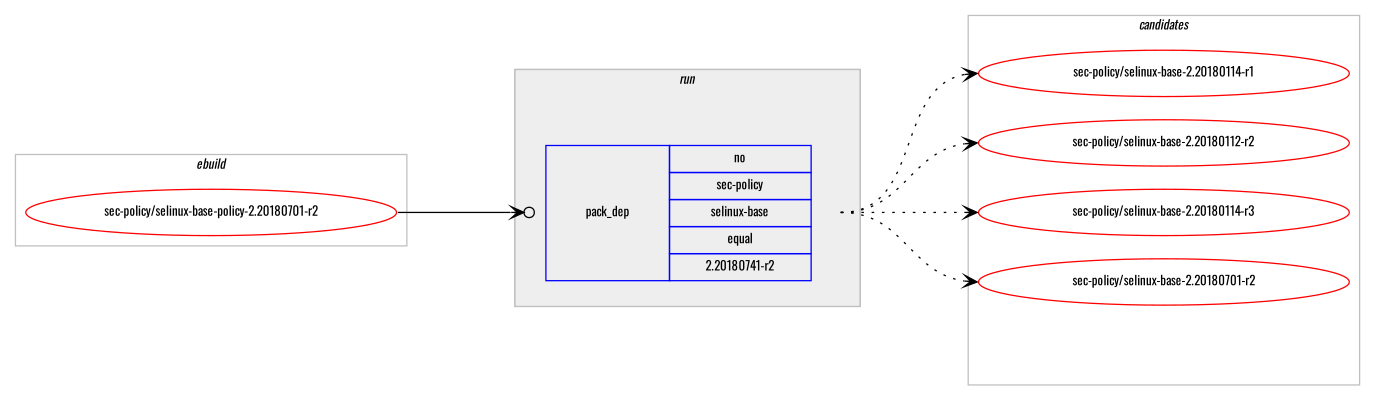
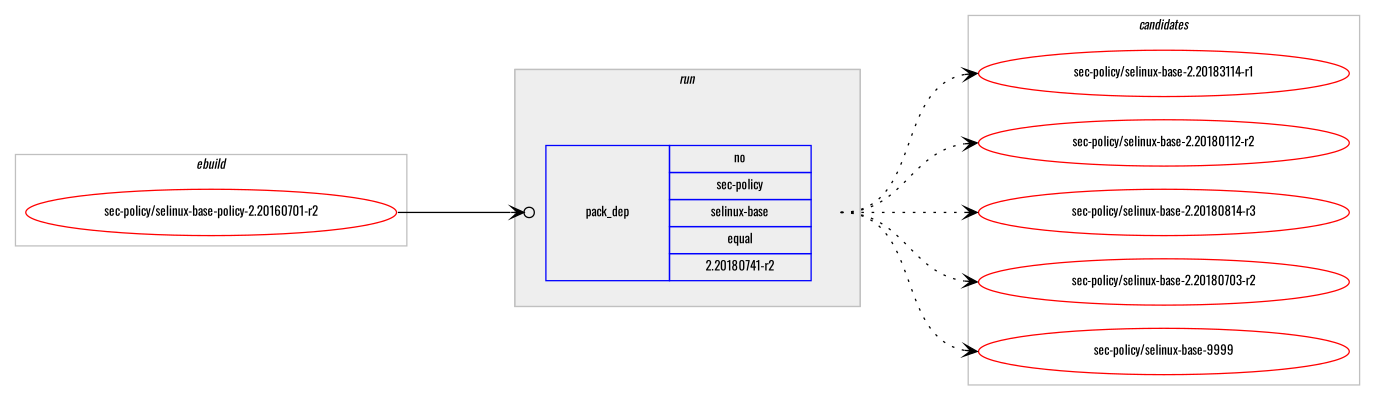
node "sec-policy/selinux-base-2.20180114-r1": label "sec-policy/selinux-base-2.20180114-r1" -> "sec-policy/selinux-base-2.20183114-r1"
node "sec-policy/selinux-base-policy-2.20180701-r2": label "sec-policy/selinux-base-policy-2.20180701-r2" -> "sec-policy/selinux-base-policy-2.20160701-r2"
node "sec-policy/selinux-base-2.20180114-r3": label "sec-policy/selinux-base-2.20180114-r3" -> "sec-policy/selinux-base-2.20180814-r3"
node "sec-policy/selinux-base-2.20180701-r2": label "sec-policy/selinux-base-2.20180701-r2" -> "sec-policy/selinux-base-2.20180703-r2"
node "sec-policy/selinux-base-9999": added
